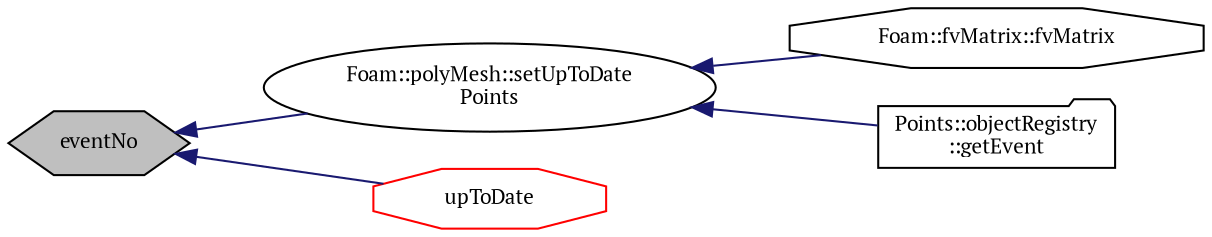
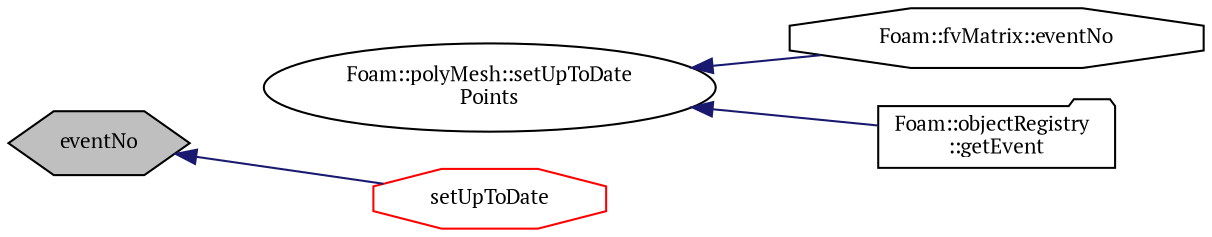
node "Foam::fvMatrix::fvMatrix": label "Foam::fvMatrix::fvMatrix" -> "Foam::fvMatrix::eventNo"
edge "Foam::polyMesh::setUpToDate Points" -> "eventNo": removed
node "Points::objectRegistry ::getEvent": label "Points::objectRegistry ::getEvent" -> "Foam::objectRegistry ::getEvent"
node "upToDate": label "upToDate" -> "setUpToDate"
